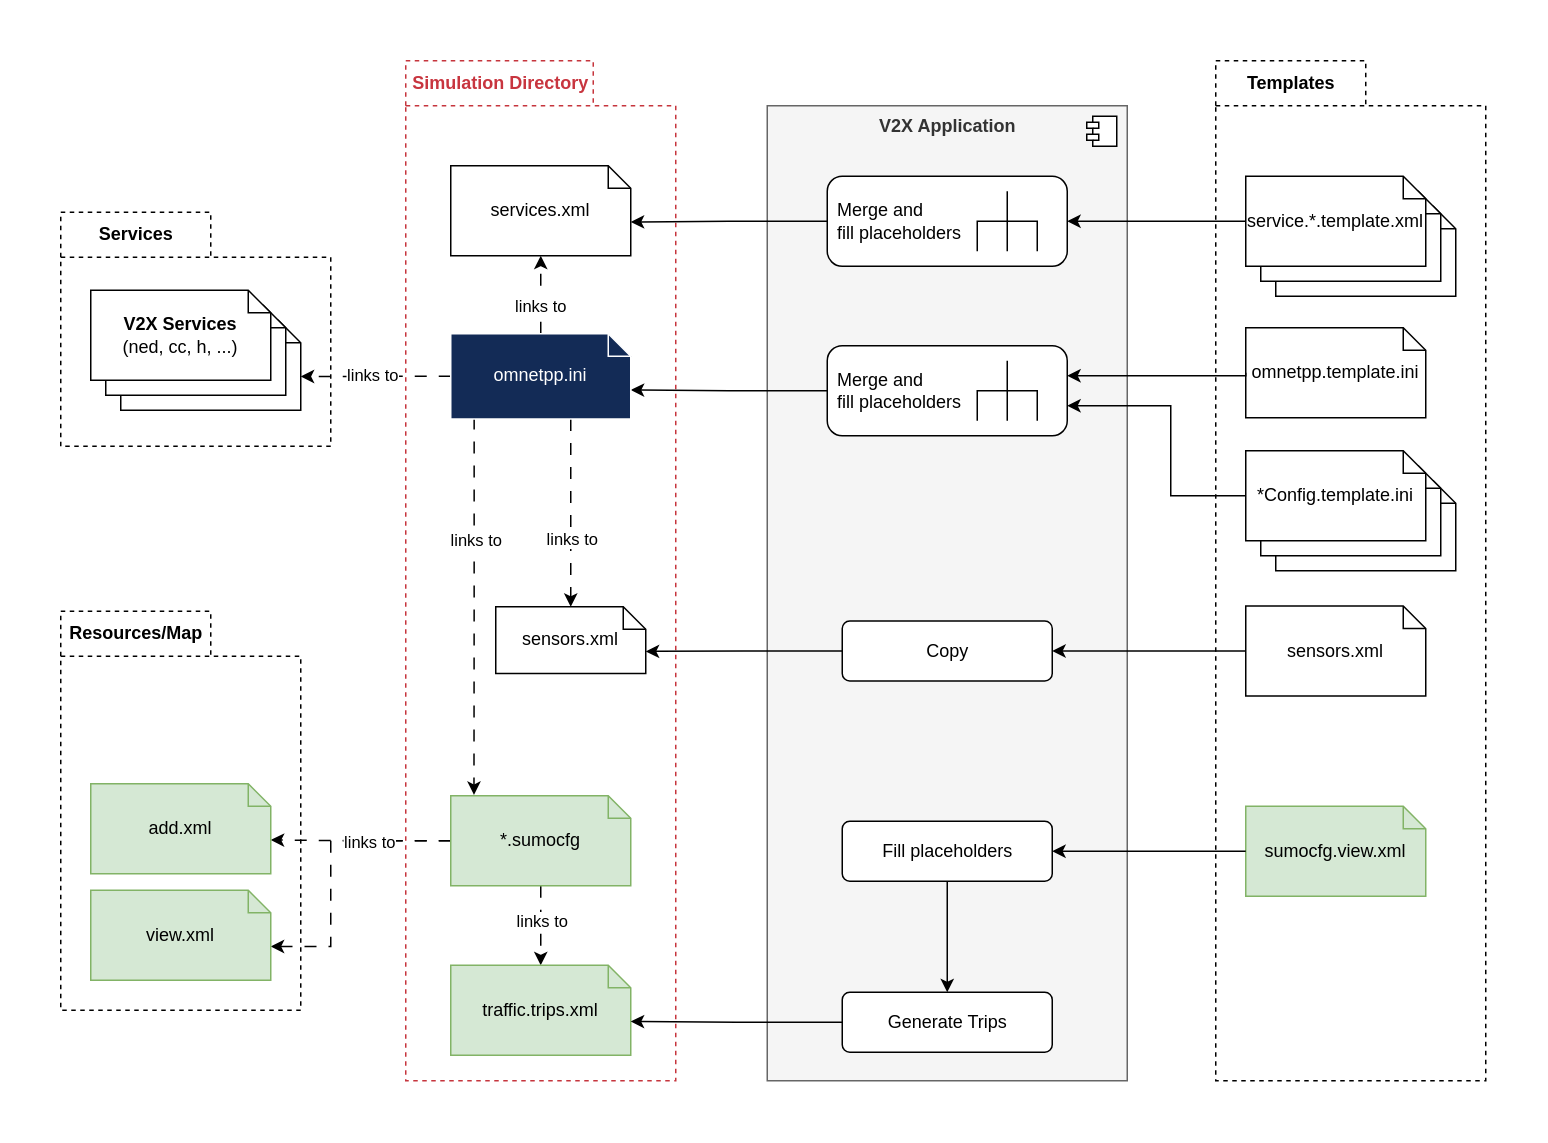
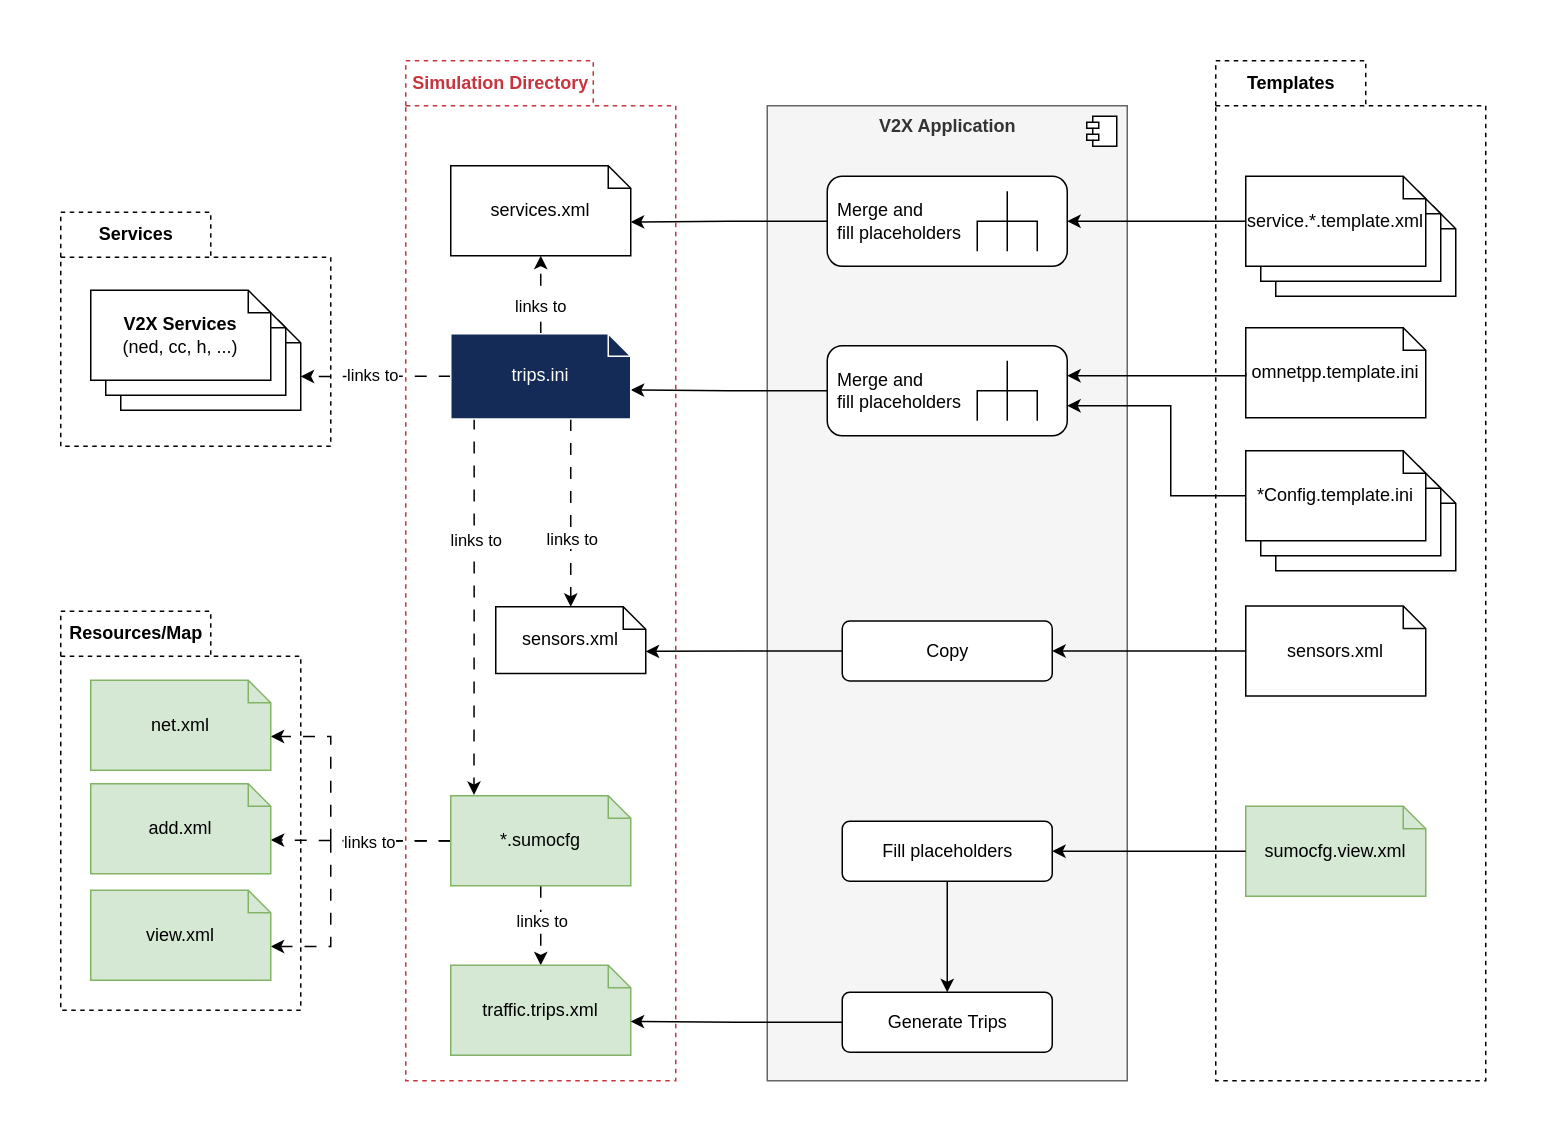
node "omnetpp.ini": label "omnetpp.ini" -> "trips.ini"
node "net.xml": added
edge "*.sumocfg" -> "net.xml": added
